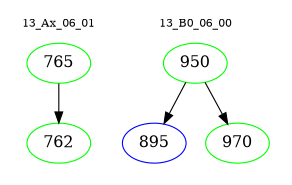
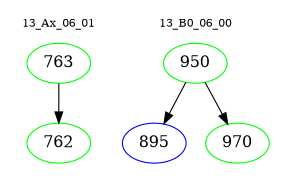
node "765": label "765" -> "763"
